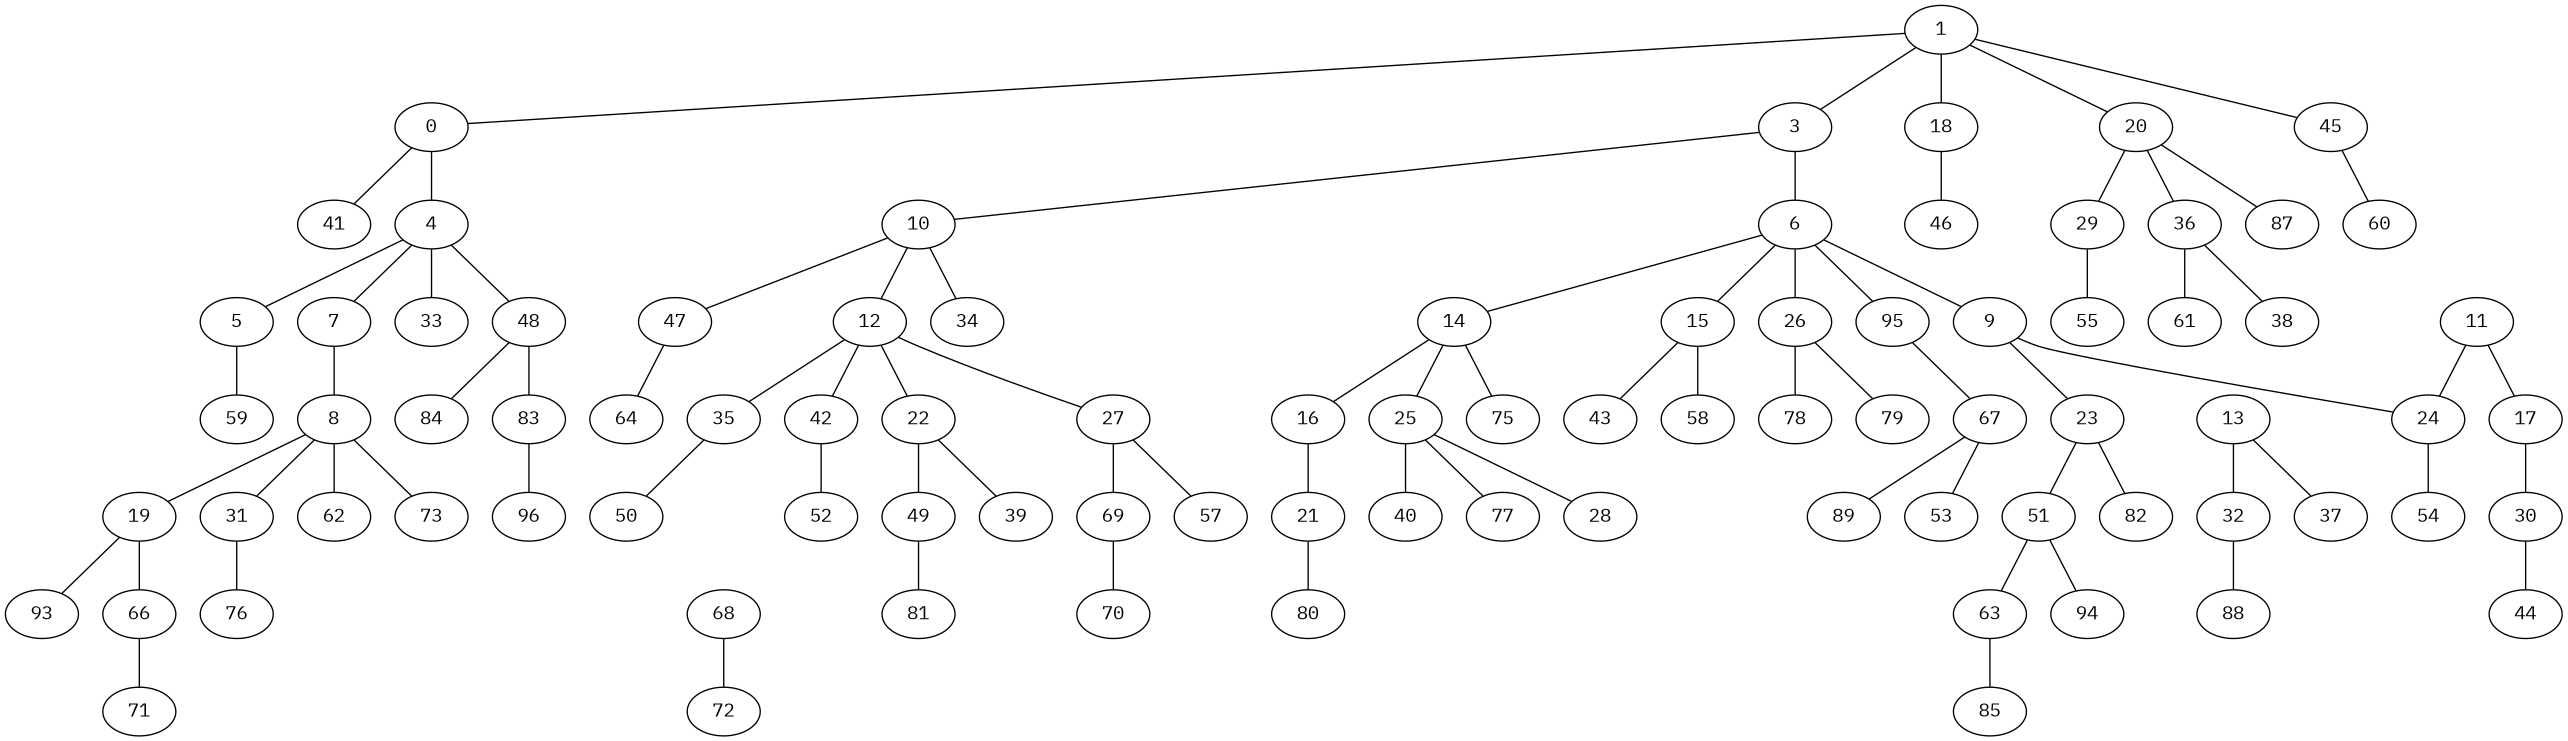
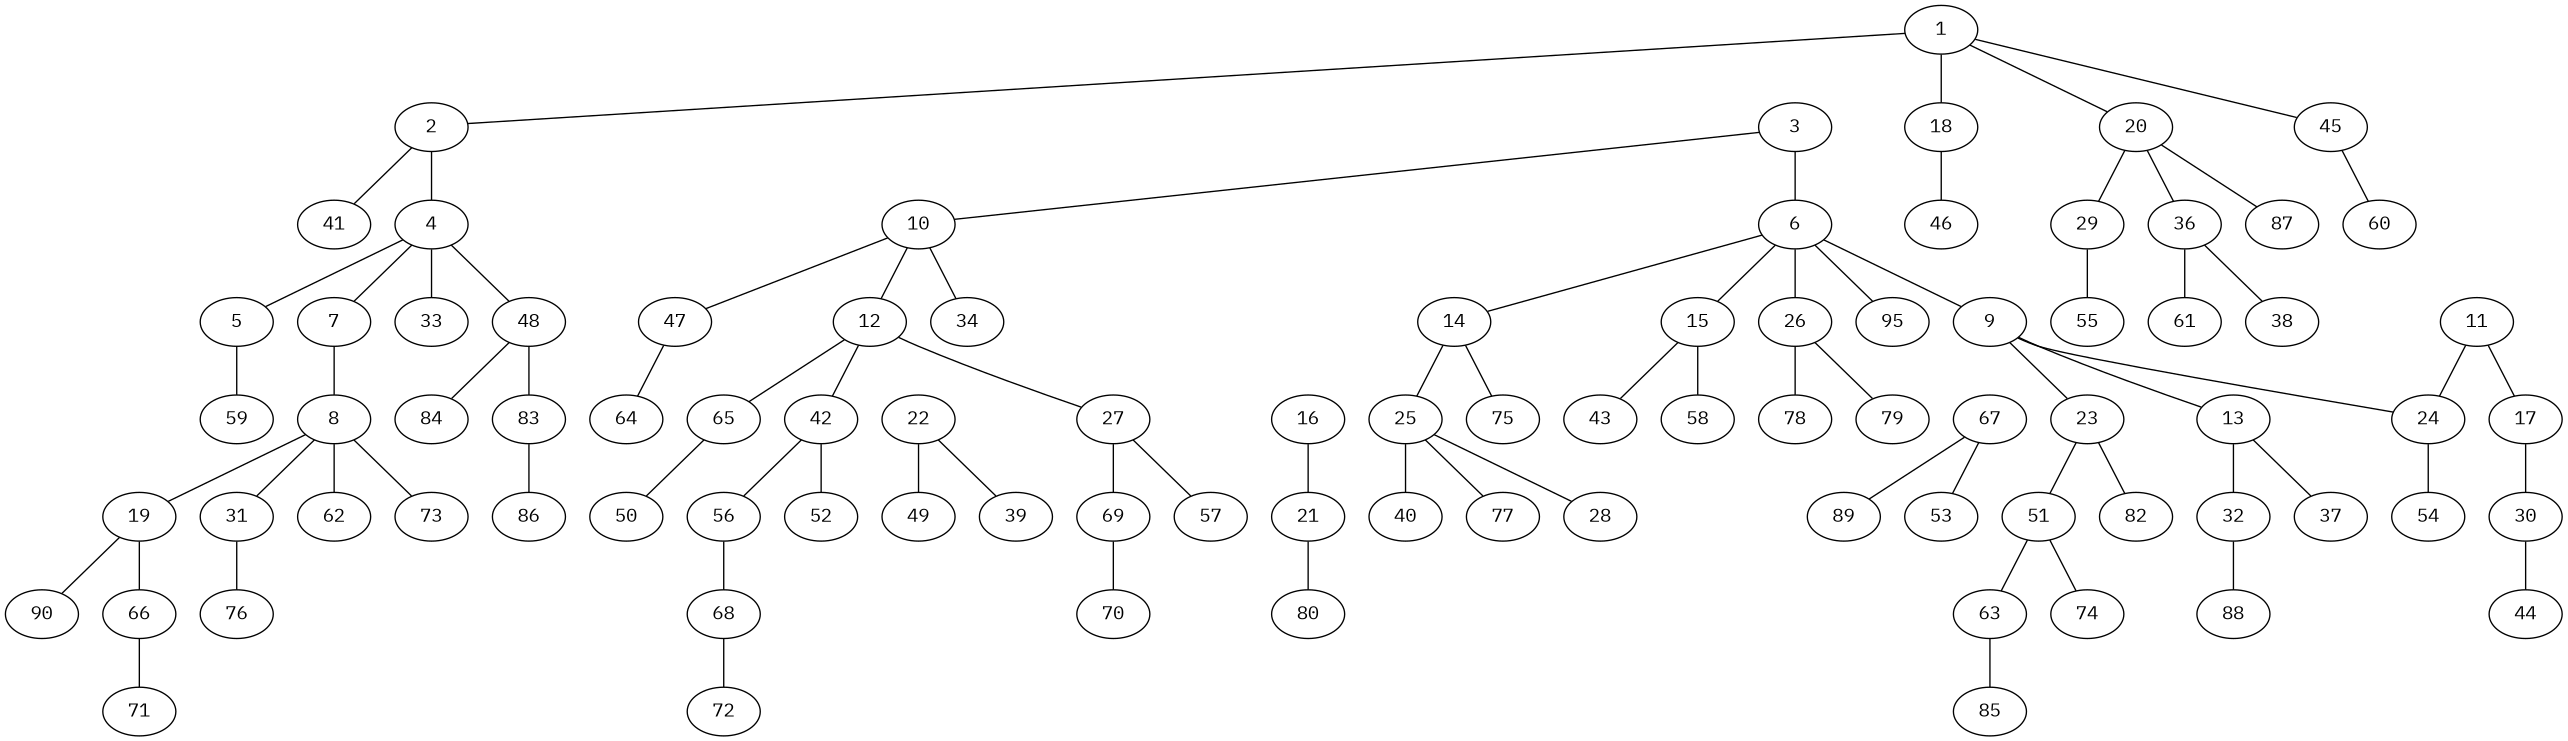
edge "1" -- "3": removed
node "0": label "0" -> "2"
edge "12" -- "22": removed
edge "14" -- "16": removed
edge "95" -- "67": removed
edge "9" -- "13": added
node "35": label "35" -> "65"
node "96": label "96" -> "86"
node "56": added
node "93": label "93" -> "90"
node "81": removed
node "94": label "94" -> "74"
